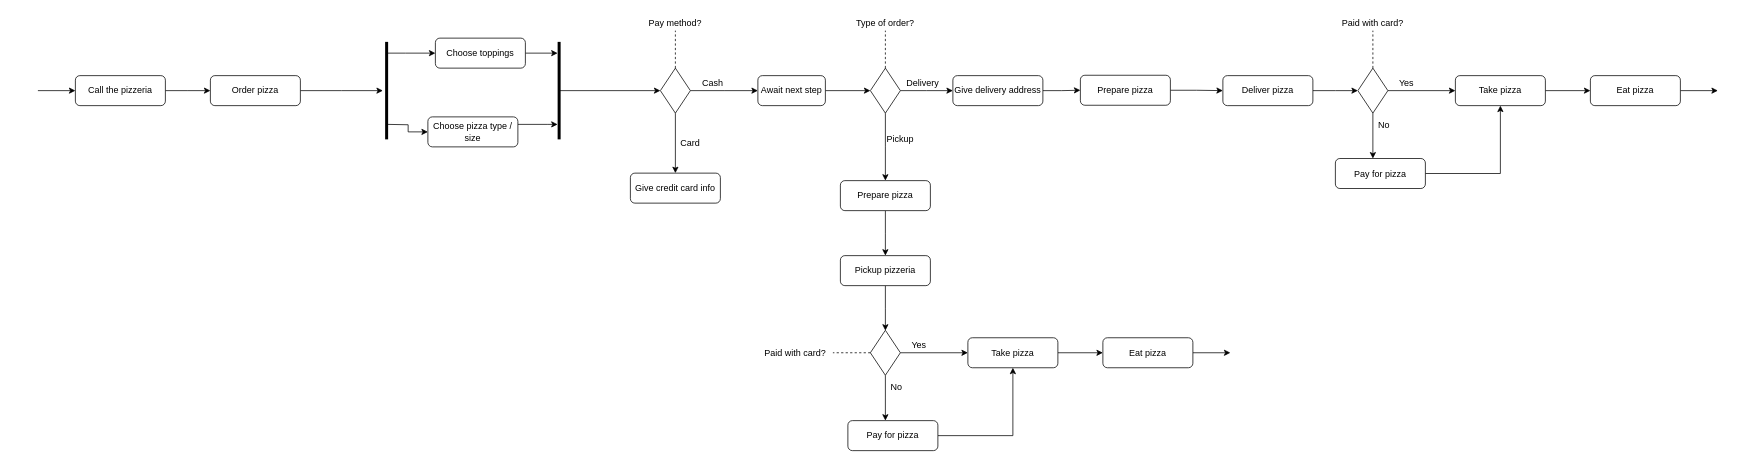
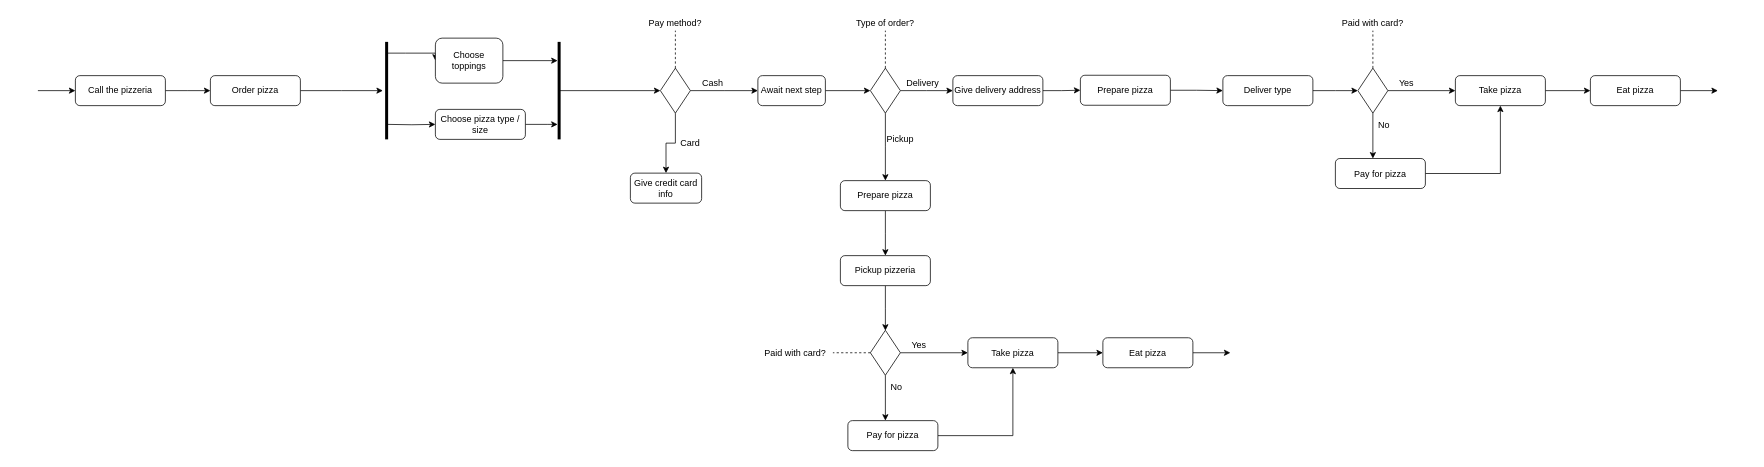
node "Choose toppings": size 90x30 -> 68x45
node "Deliver pizza": label "Deliver pizza" -> "Deliver type"
node "Choose pizza type / size": moved (473, 132) -> (480, 124)
node "Give credit card info": size 90x30 -> 71x30
